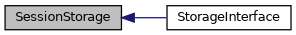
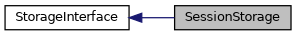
edge "StorageInterface" -> "SessionStorage": reversed
